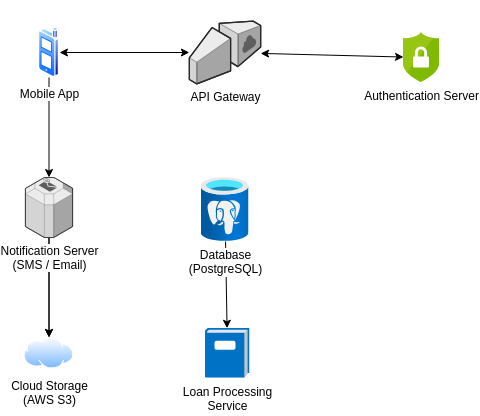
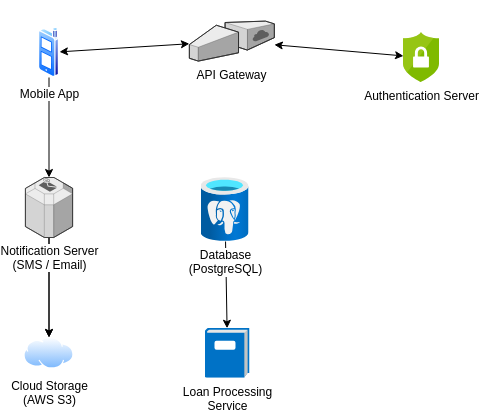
node "API Gateway": size 71x63 -> 85x40
